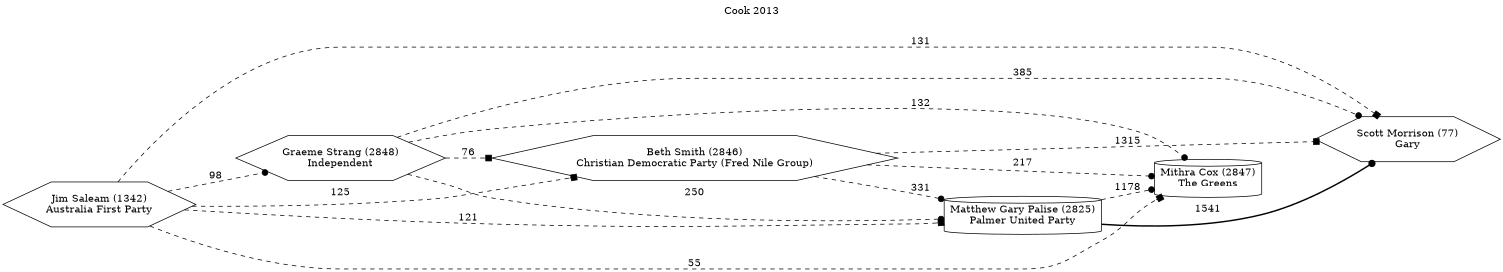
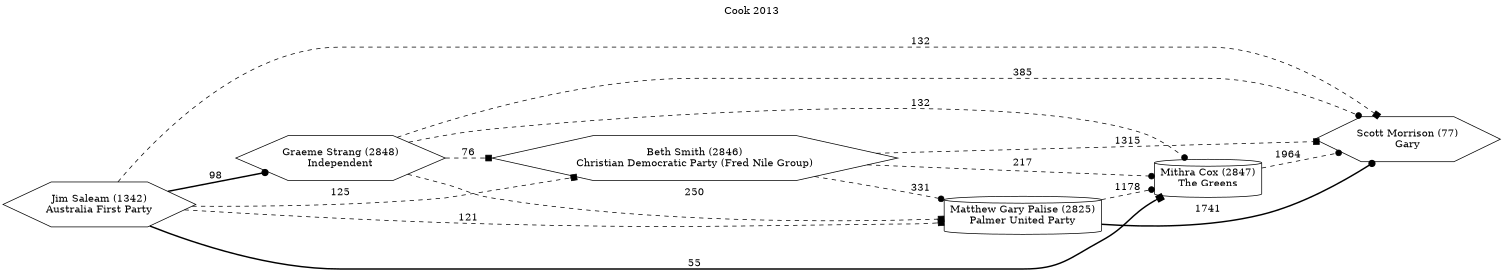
edge "Jim Saleam (1342) Australia First Party" -> "Scott Morrison (77) Gary": label "131" -> "132"
edge "Mithra Cox (2847) The Greens" -> "Scott Morrison (77) Gary": added, label "1964"
edge "Jim Saleam (1342) Australia First Party" -> "Graeme Strang (2848) Independent": style dashed -> bold
edge "Matthew Gary Palise (2825) Palmer United Party" -> "Scott Morrison (77) Gary": label "1541" -> "1741"
edge "Graeme Strang (2848) Independent" -> "Matthew Gary Palise (2825) Palmer United Party": arrowhead dot -> box
edge "Jim Saleam (1342) Australia First Party" -> "Mithra Cox (2847) The Greens": style dashed -> bold
